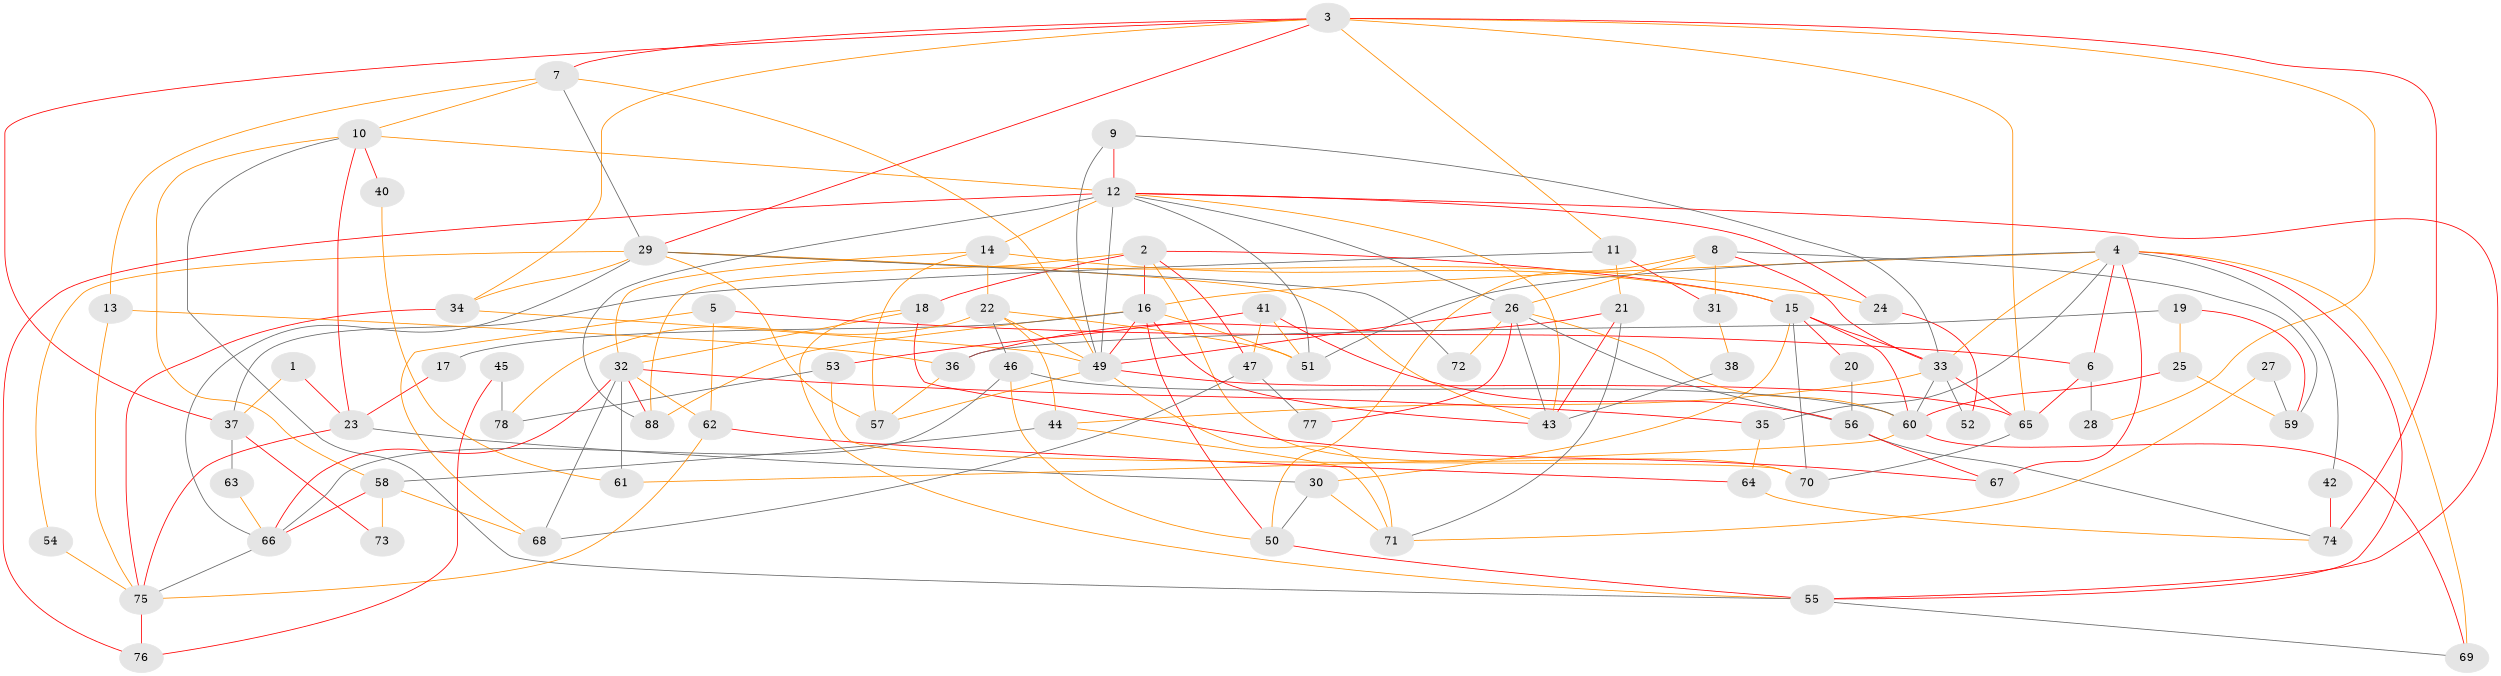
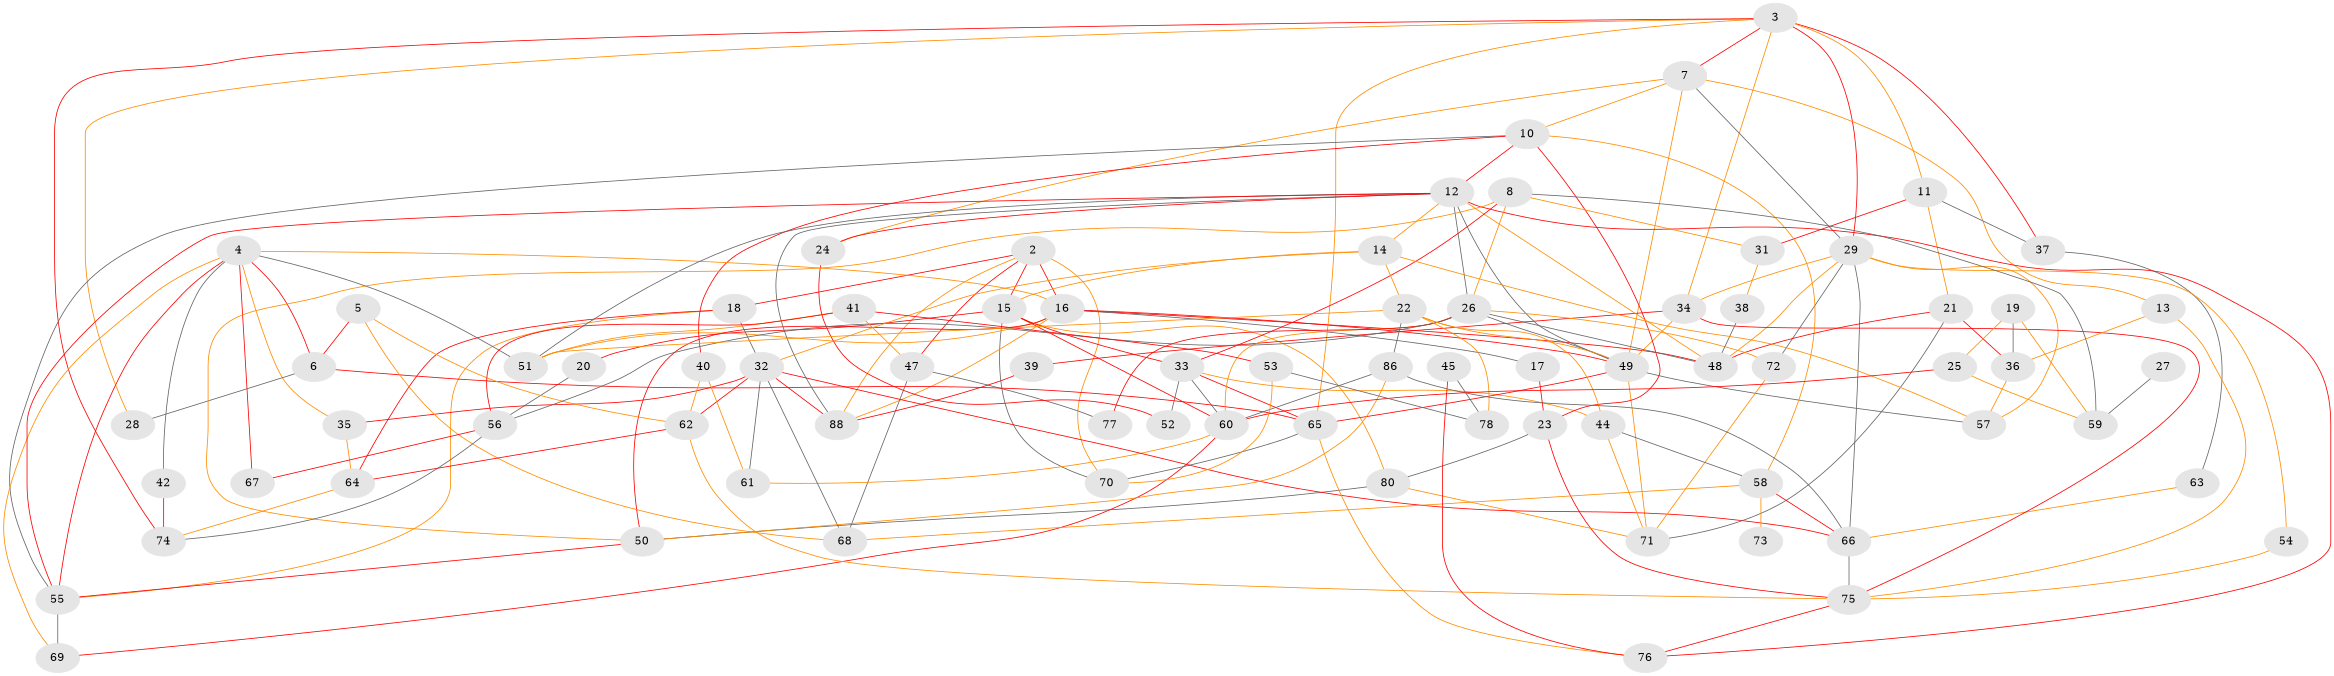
node "9": removed
edge "10" -- "12": color darkorange -> red
edge "29" -- "24": now "7" -- "24"
edge "4" -- "33": removed
edge "19" -- "59": color red -> darkorange
edge "18" -- "32": color darkorange -> gray40
edge "26" -- "49": color red -> gray40
node "1": removed
node "46": label "46" -> "86"
node "39": added
edge "4" -- "35": color gray40 -> darkorange
edge "32" -- "62": color darkorange -> red
edge "40" -- "62": added
edge "49" -- "57": color darkorange -> gray40
node "43": label "43" -> "48"
edge "18" -- "67": now "18" -- "64"
edge "37" -- "73": removed
node "30": label "30" -> "80"
edge "27" -- "71": now "72" -- "71"
edge "65" -- "76": added
